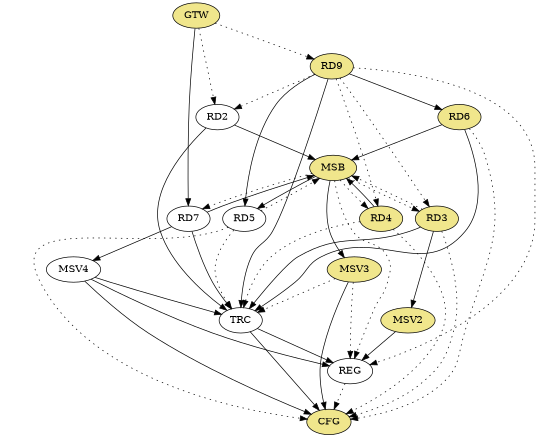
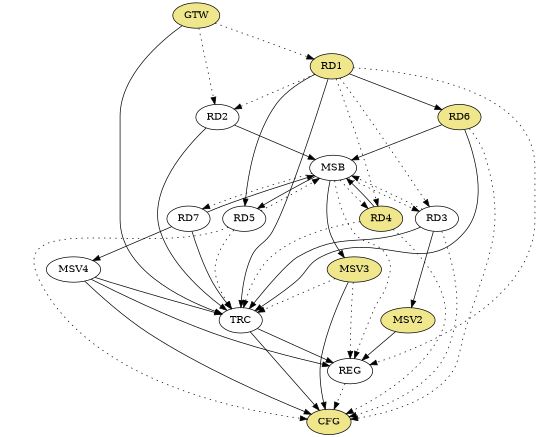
node "RD9": label "RD9" -> "RD1"
edge "GTW" -> "RD7": now "GTW" -> "TRC"
node "MSB": fillcolor khaki -> white
node "RD3": fillcolor khaki -> white
